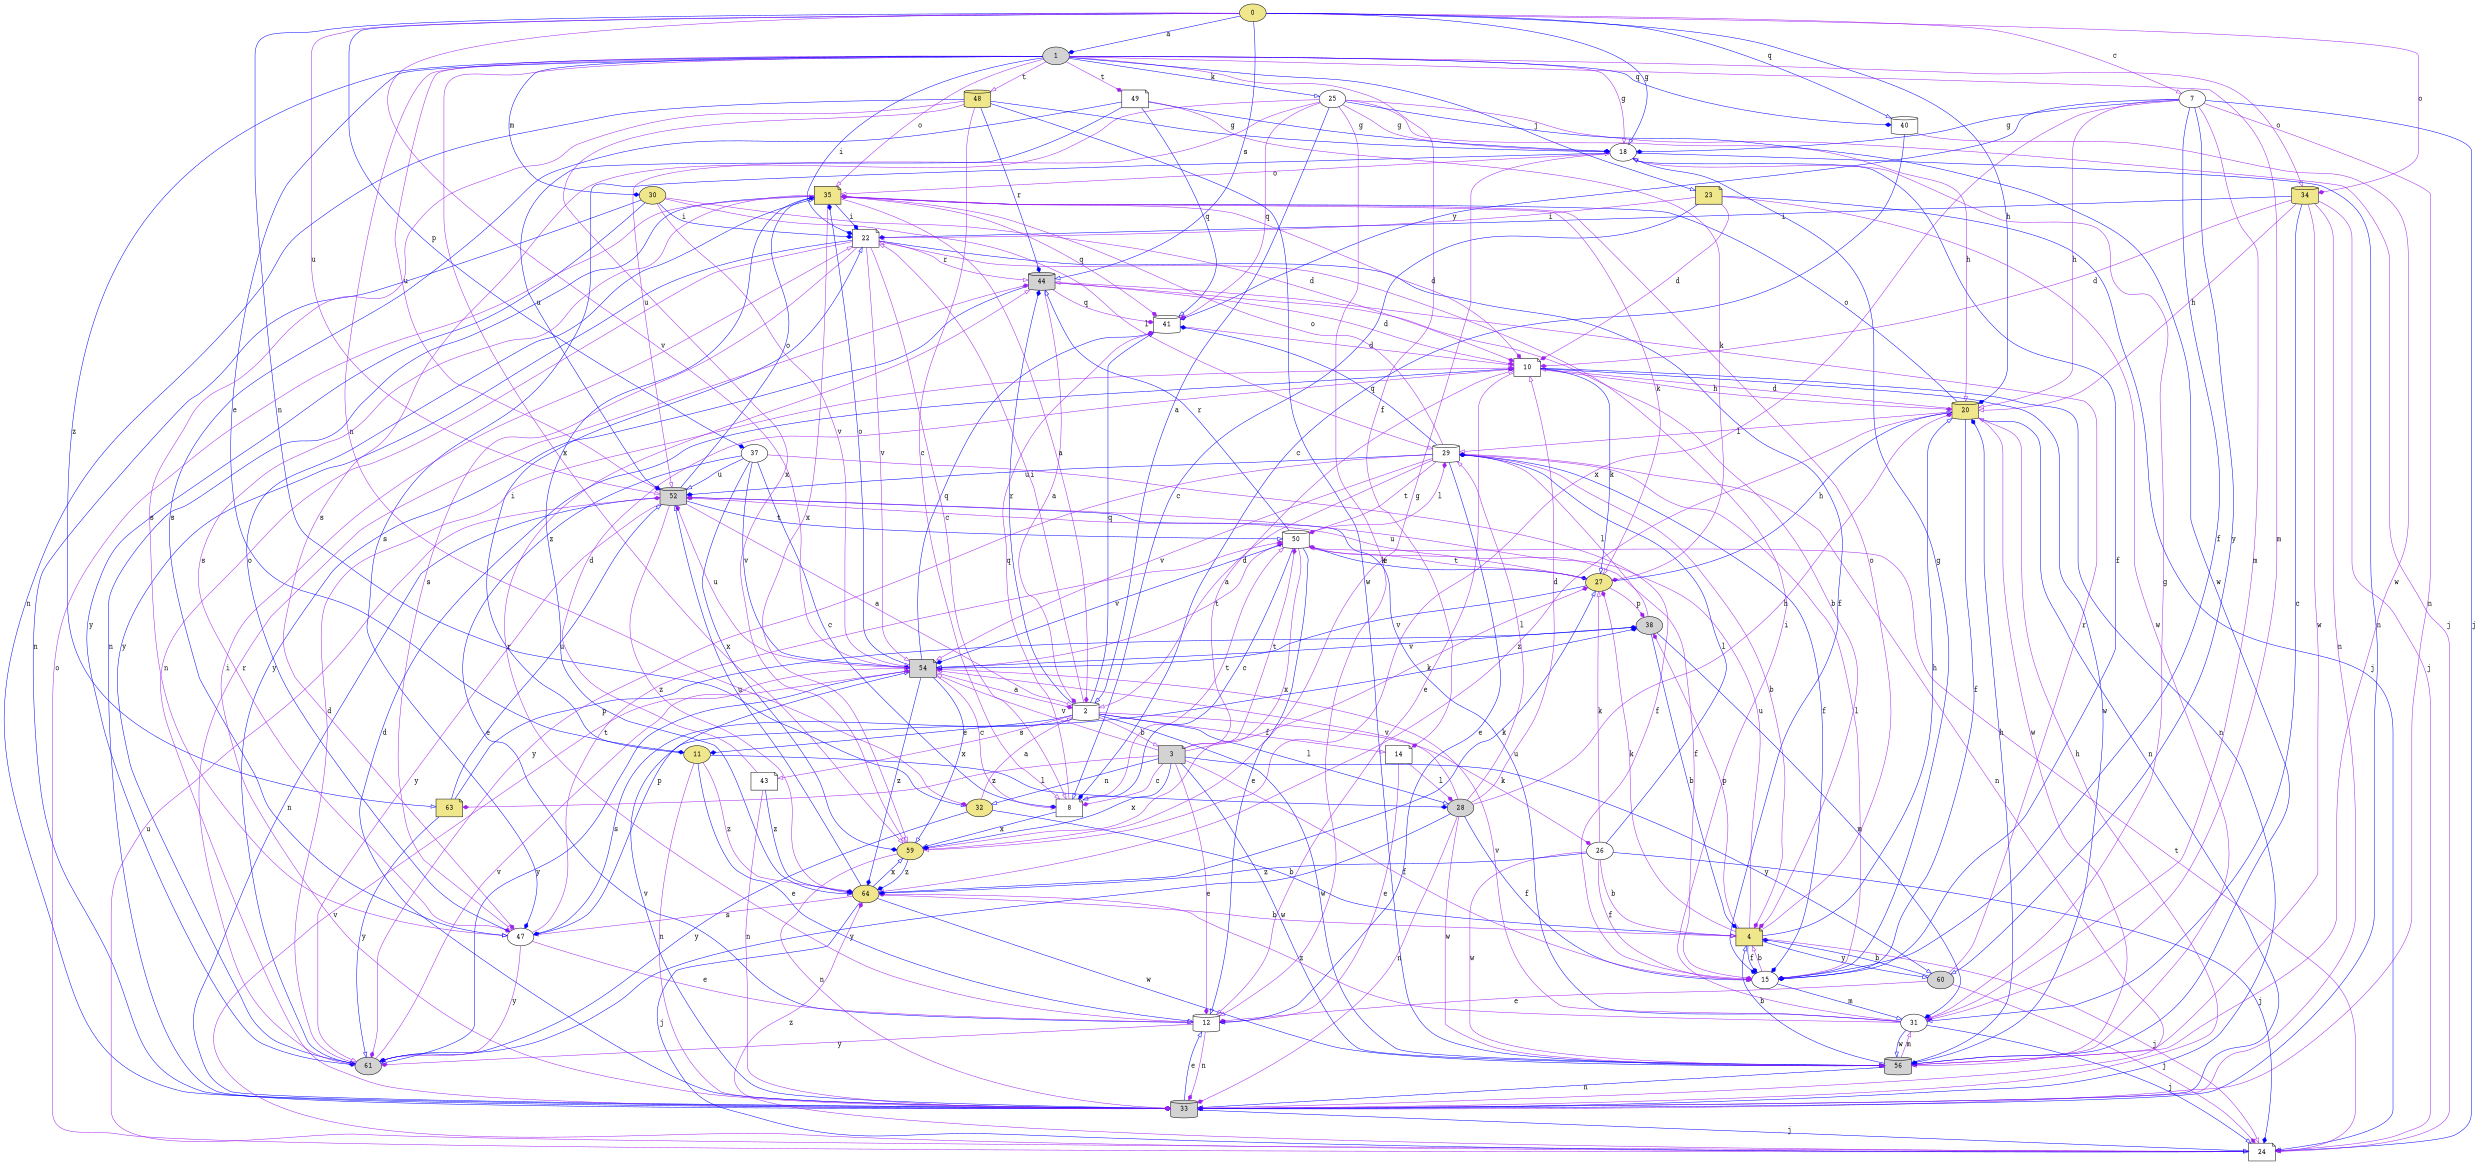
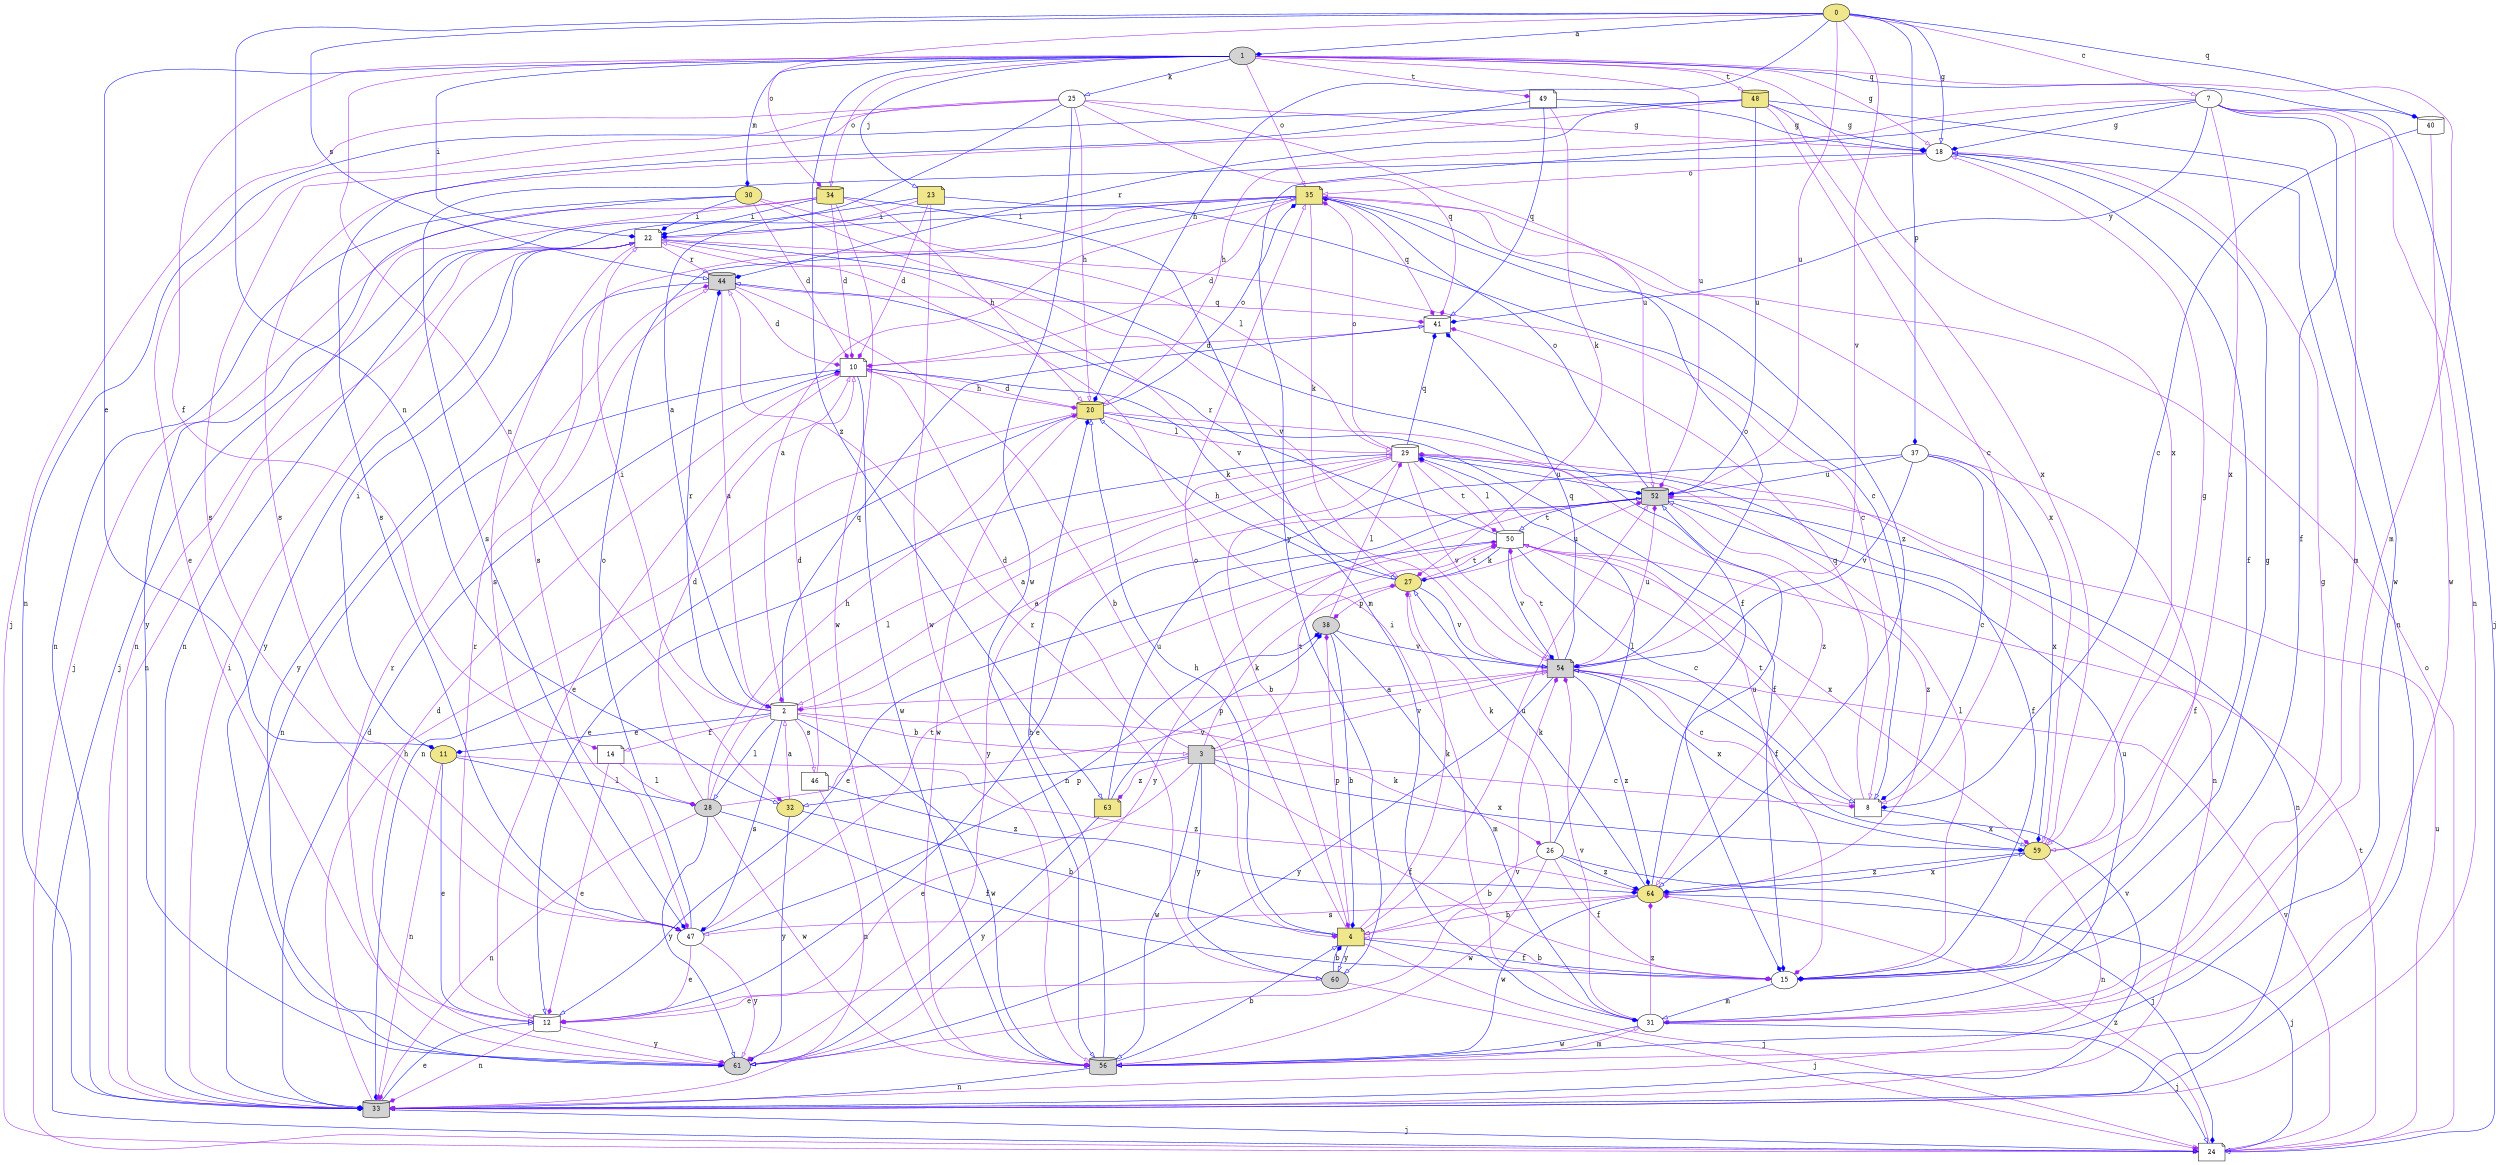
edge "49" -> "52": now "48" -> "52"
edge "34" -> "31": label "c" -> "m"
node "43": label "43" -> "46"
